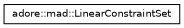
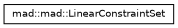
node "adore::mad::LinearConstraintSet": label "adore::mad::LinearConstraintSet" -> "mad::mad::LinearConstraintSet"
